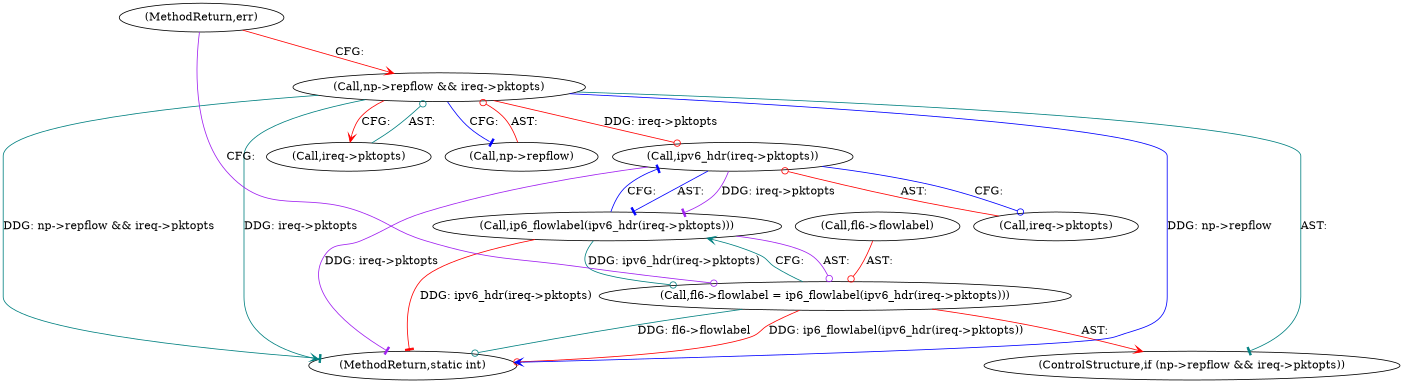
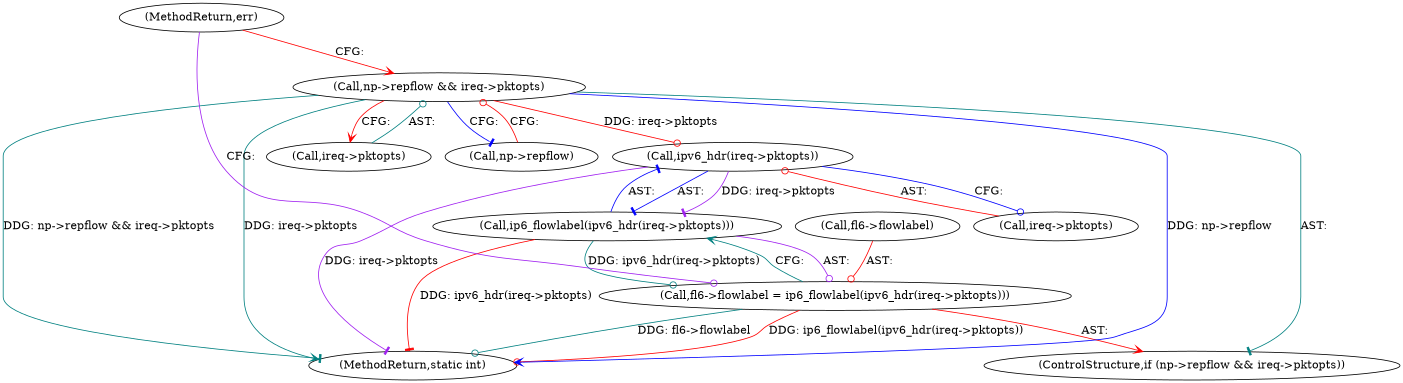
edge "(Call,np->repflow)" -> "(Call,np->repflow && ireq->pktopts)": label "AST: " -> "CFG: "
edge "(Call,ip6_flowlabel(ipv6_hdr(ireq->pktopts)))" -> "(Call,ipv6_hdr(ireq->pktopts))": label "CFG: " -> "AST: "
